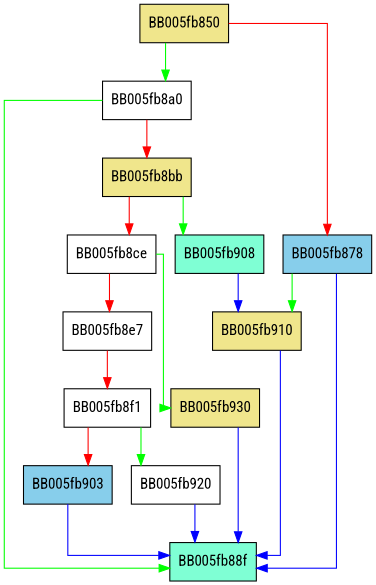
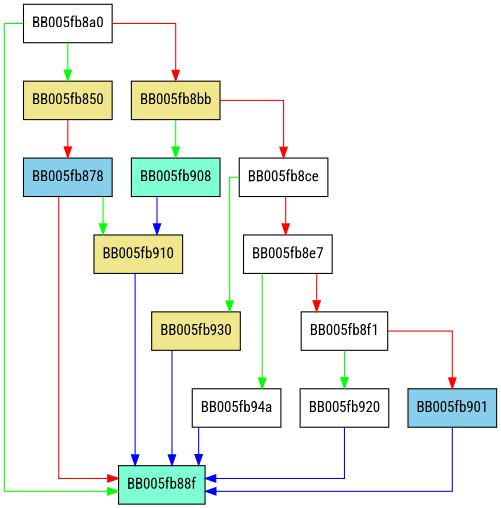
edge "BB005fb850" -> "BB005fb8a0": reversed
node "BB005fb94a": added
edge "BB005fb878" -> "BB005fb88f": color blue -> red
node "BB005fb903": label "BB005fb903" -> "BB005fb901"
